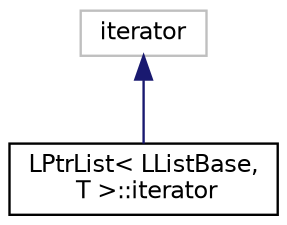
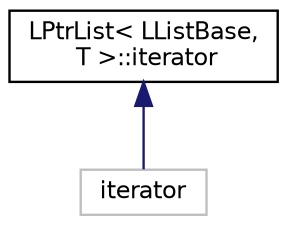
edge "LPtrList< LListBase, T >::iterator" -> "iterator": reversed
